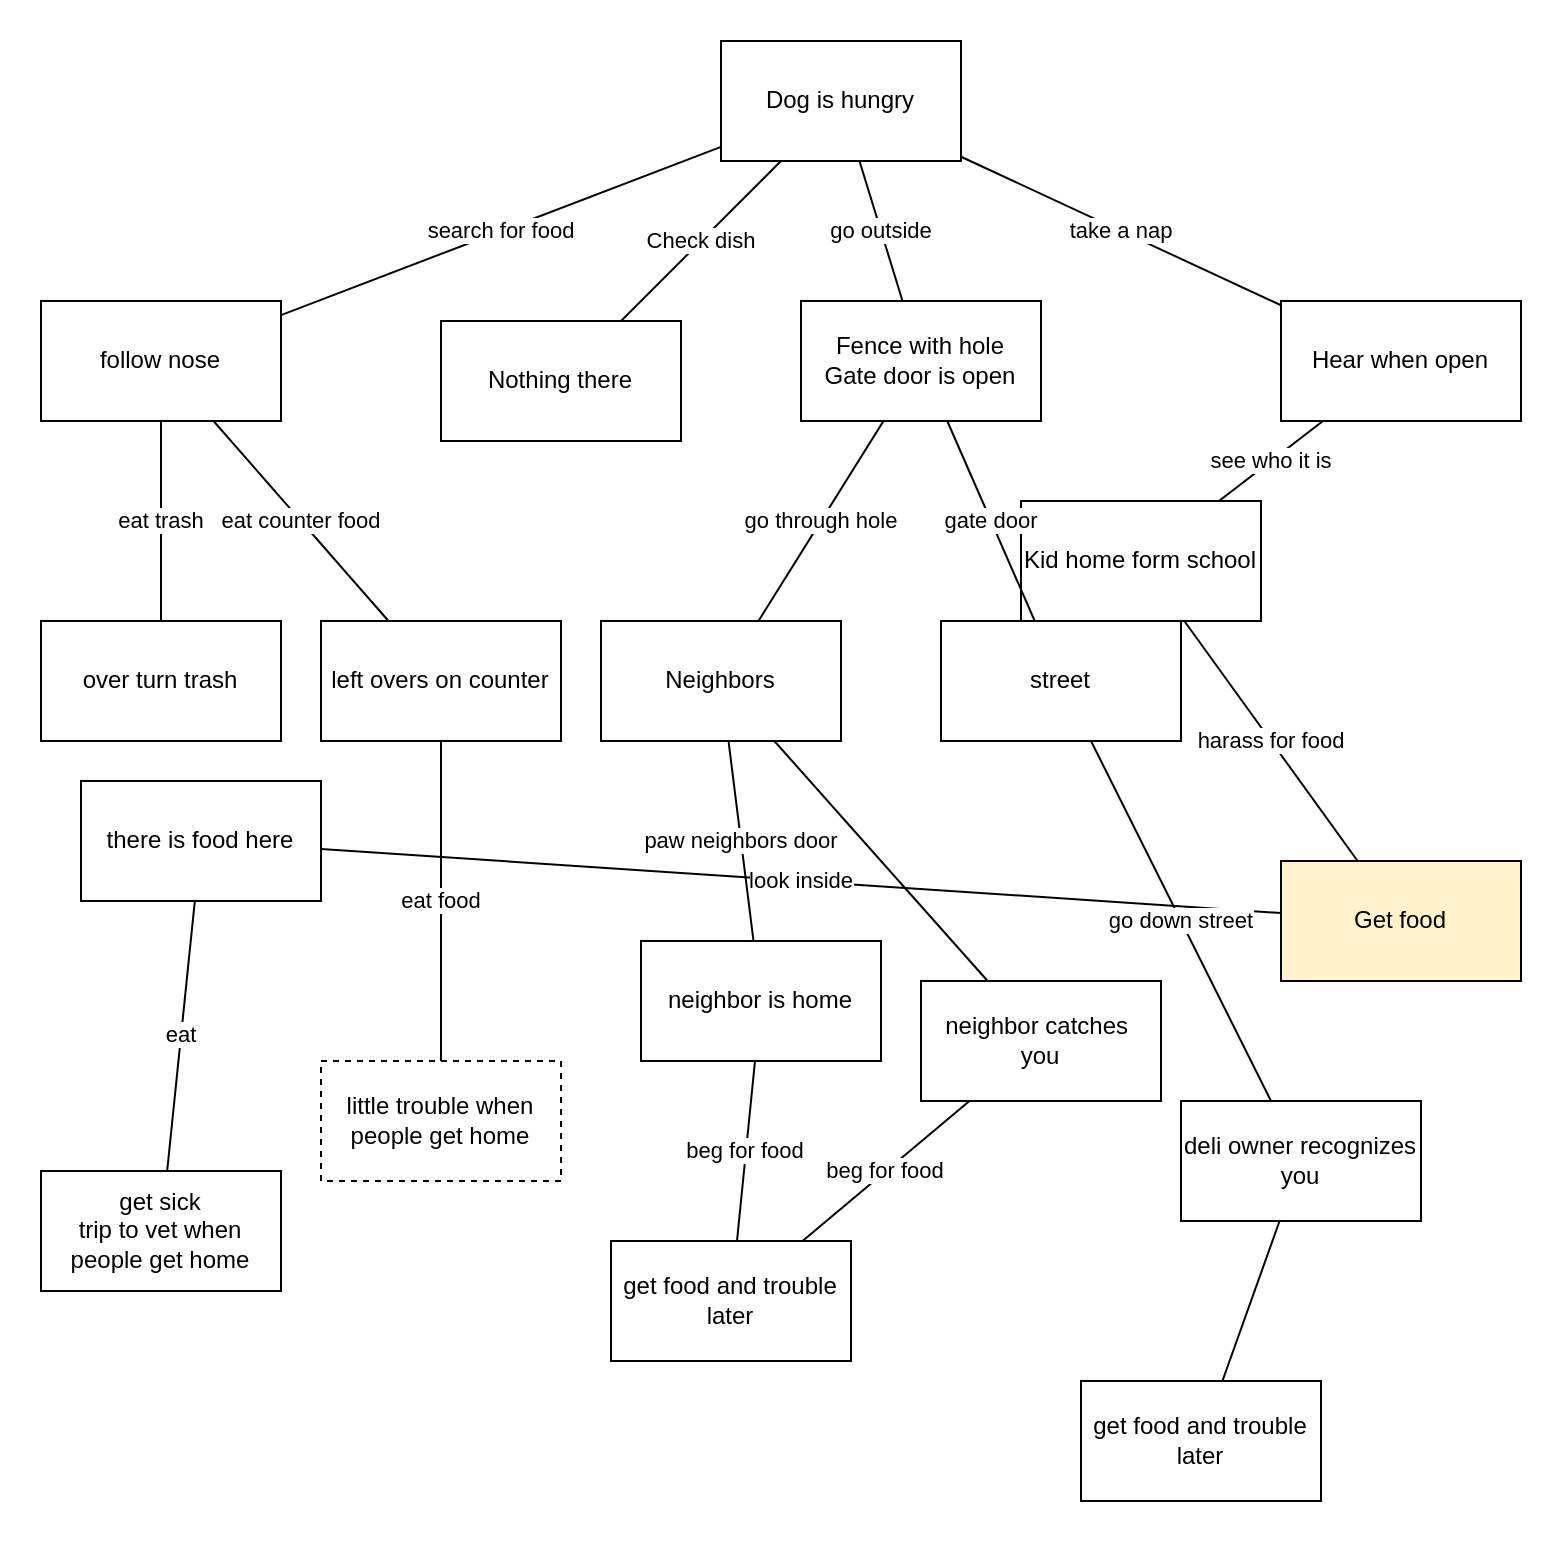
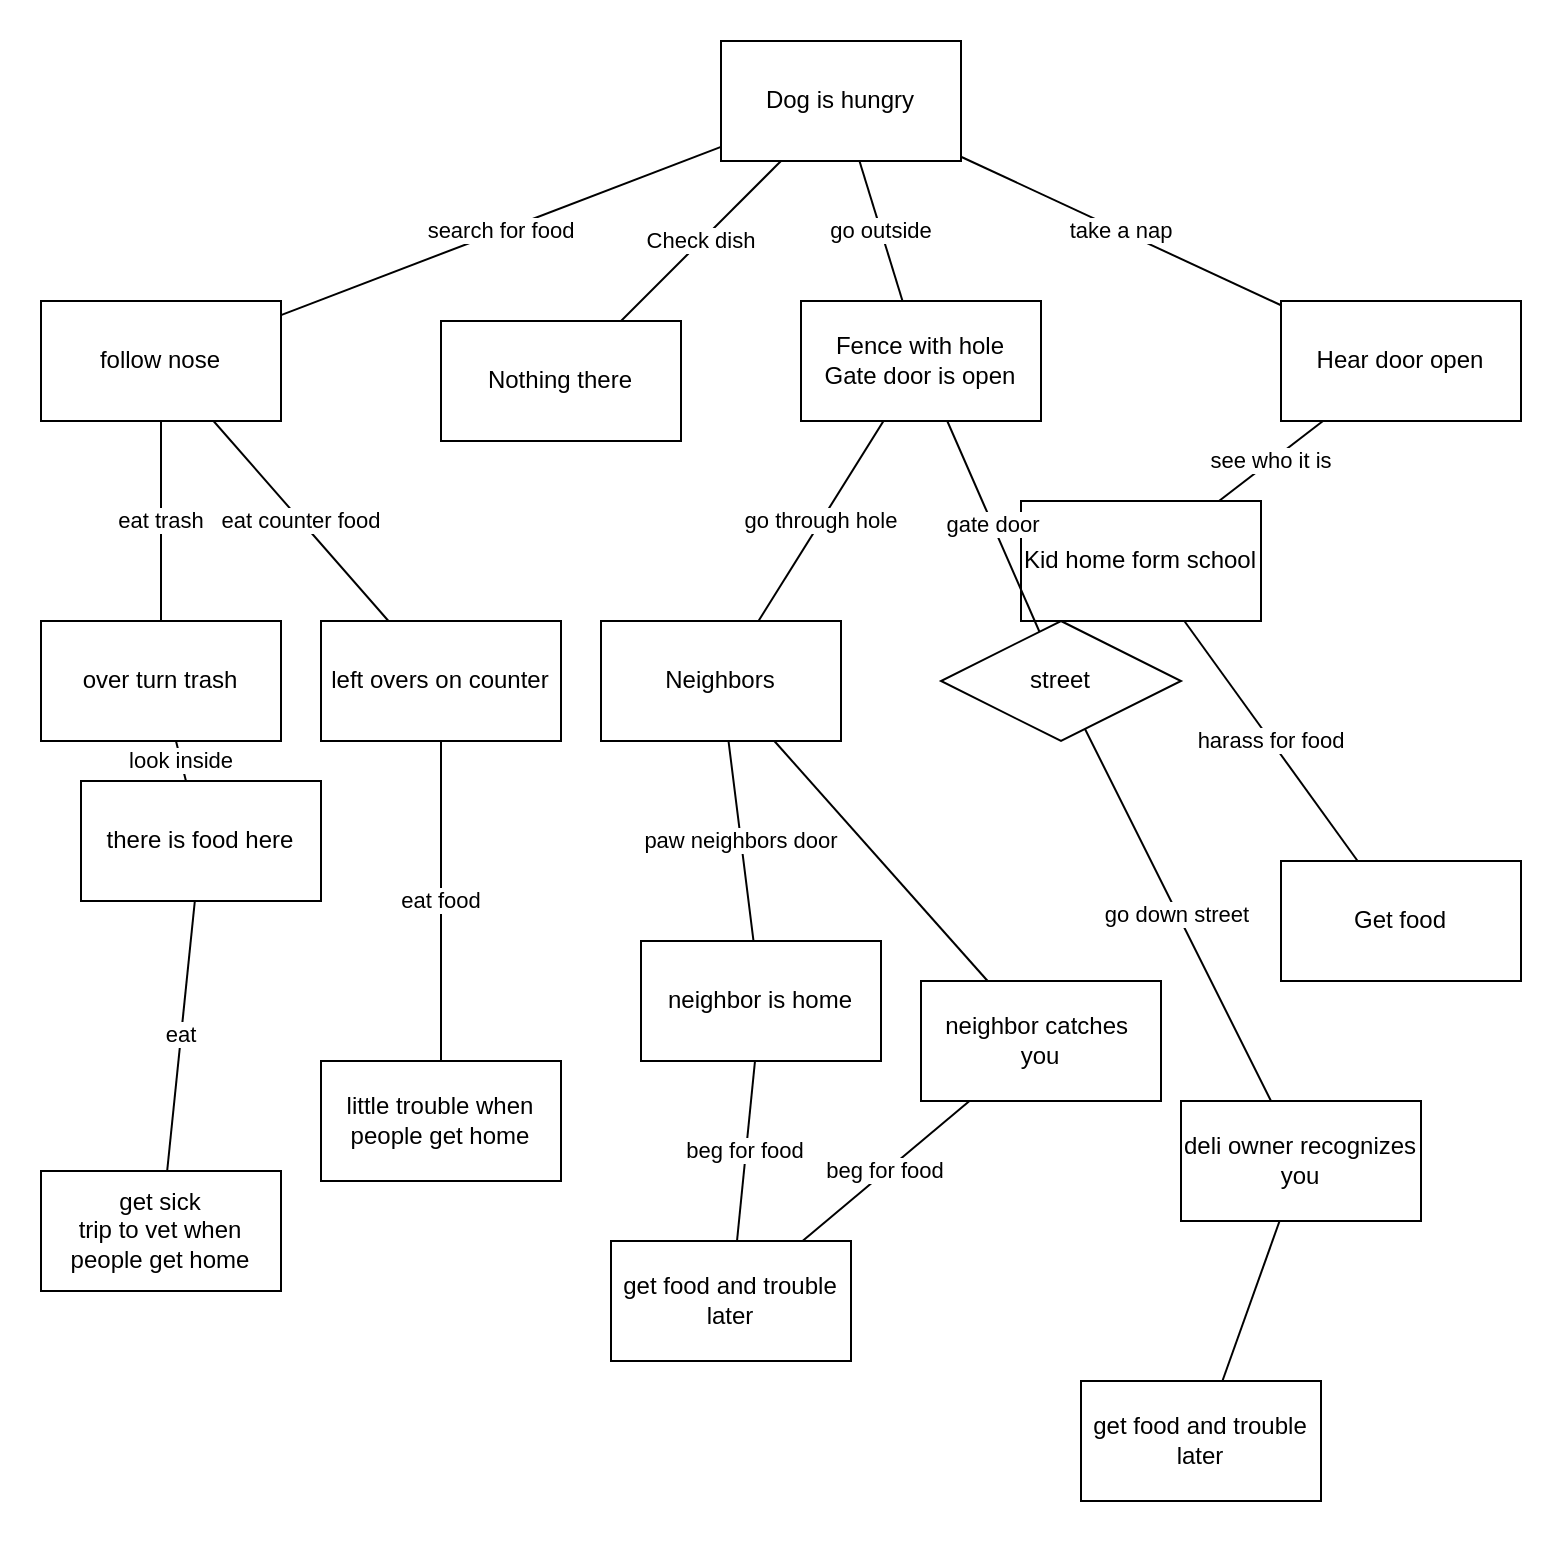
node "Hear when open": label "Hear when open" -> "Hear door open"
node "street": shape rectangle -> diamond
edge "there is food here" -- "Get food": now "there is food here" -- "over turn trash"
node "Get food": fillcolor #fff2cc -> #ffffff
node "little trouble when people get home": style dashed -> solid
